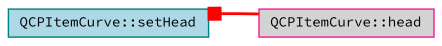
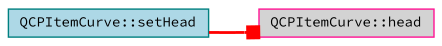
edge "QCPItemCurve::head" -> "QCPItemCurve::setHead": reversed
